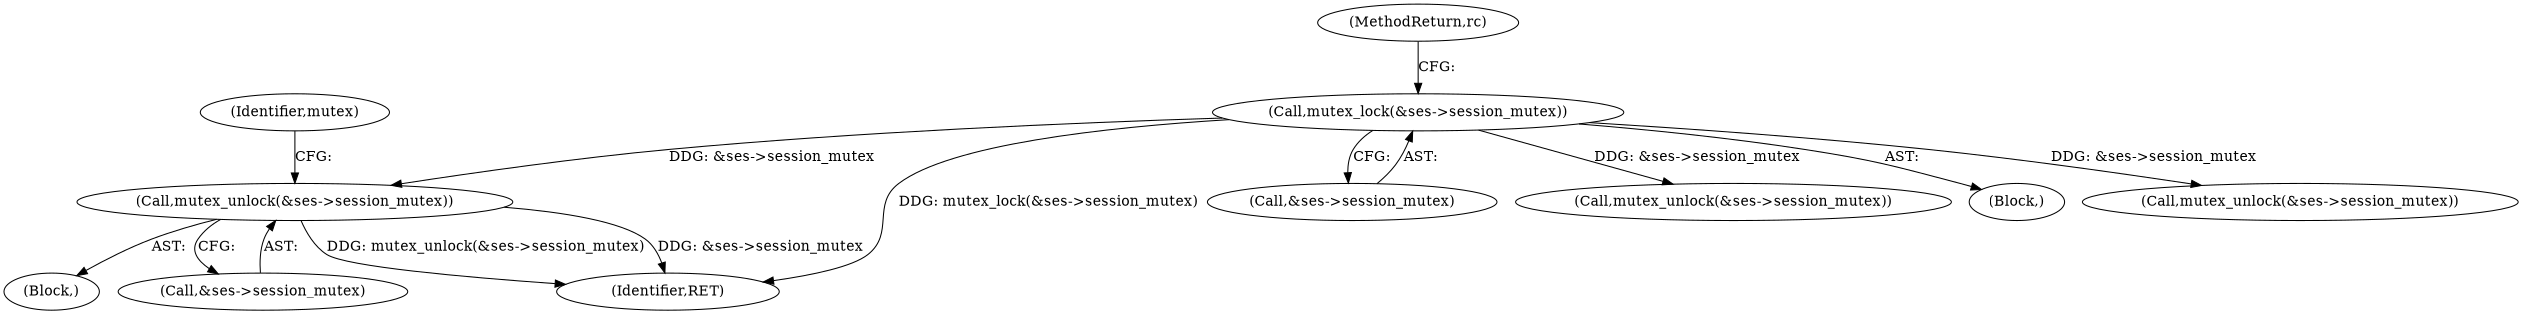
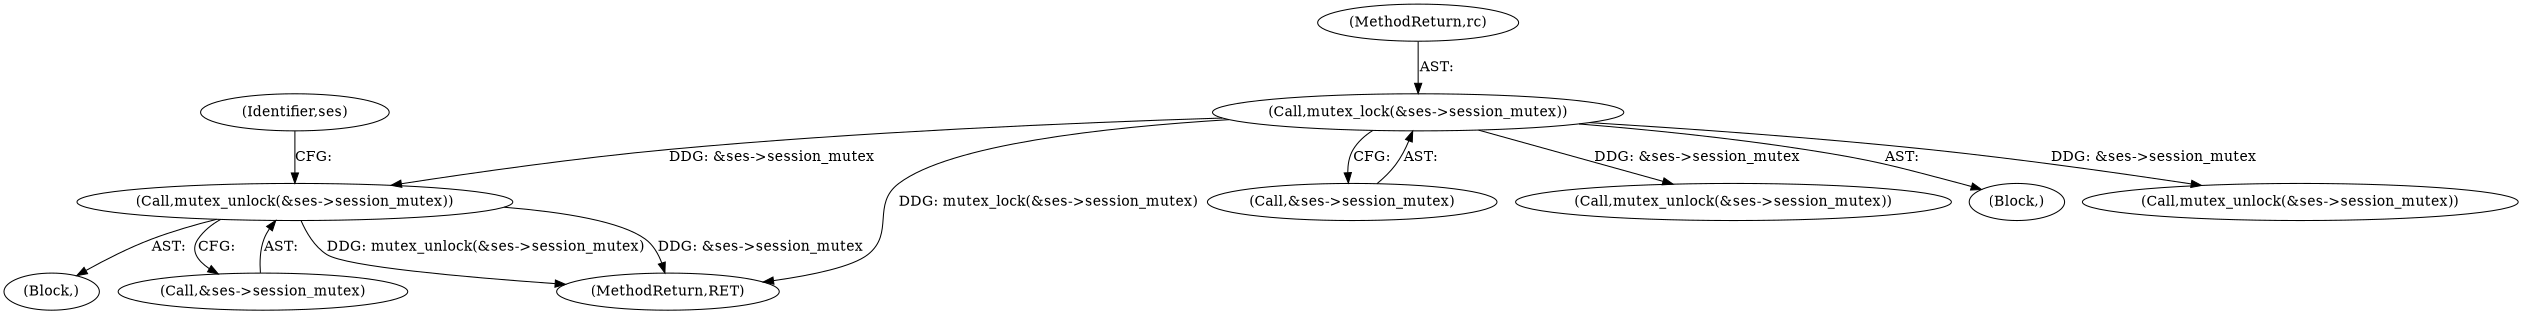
edge "(MethodReturn,rc)" -> "(Call,mutex_lock(&ses->session_mutex))": label "CFG: " -> "AST: "
node "(Identifier,mutex)": label "(Identifier,mutex)" -> "(Identifier,ses)"
node "(Identifier,RET)": label "(Identifier,RET)" -> "(MethodReturn,RET)"
